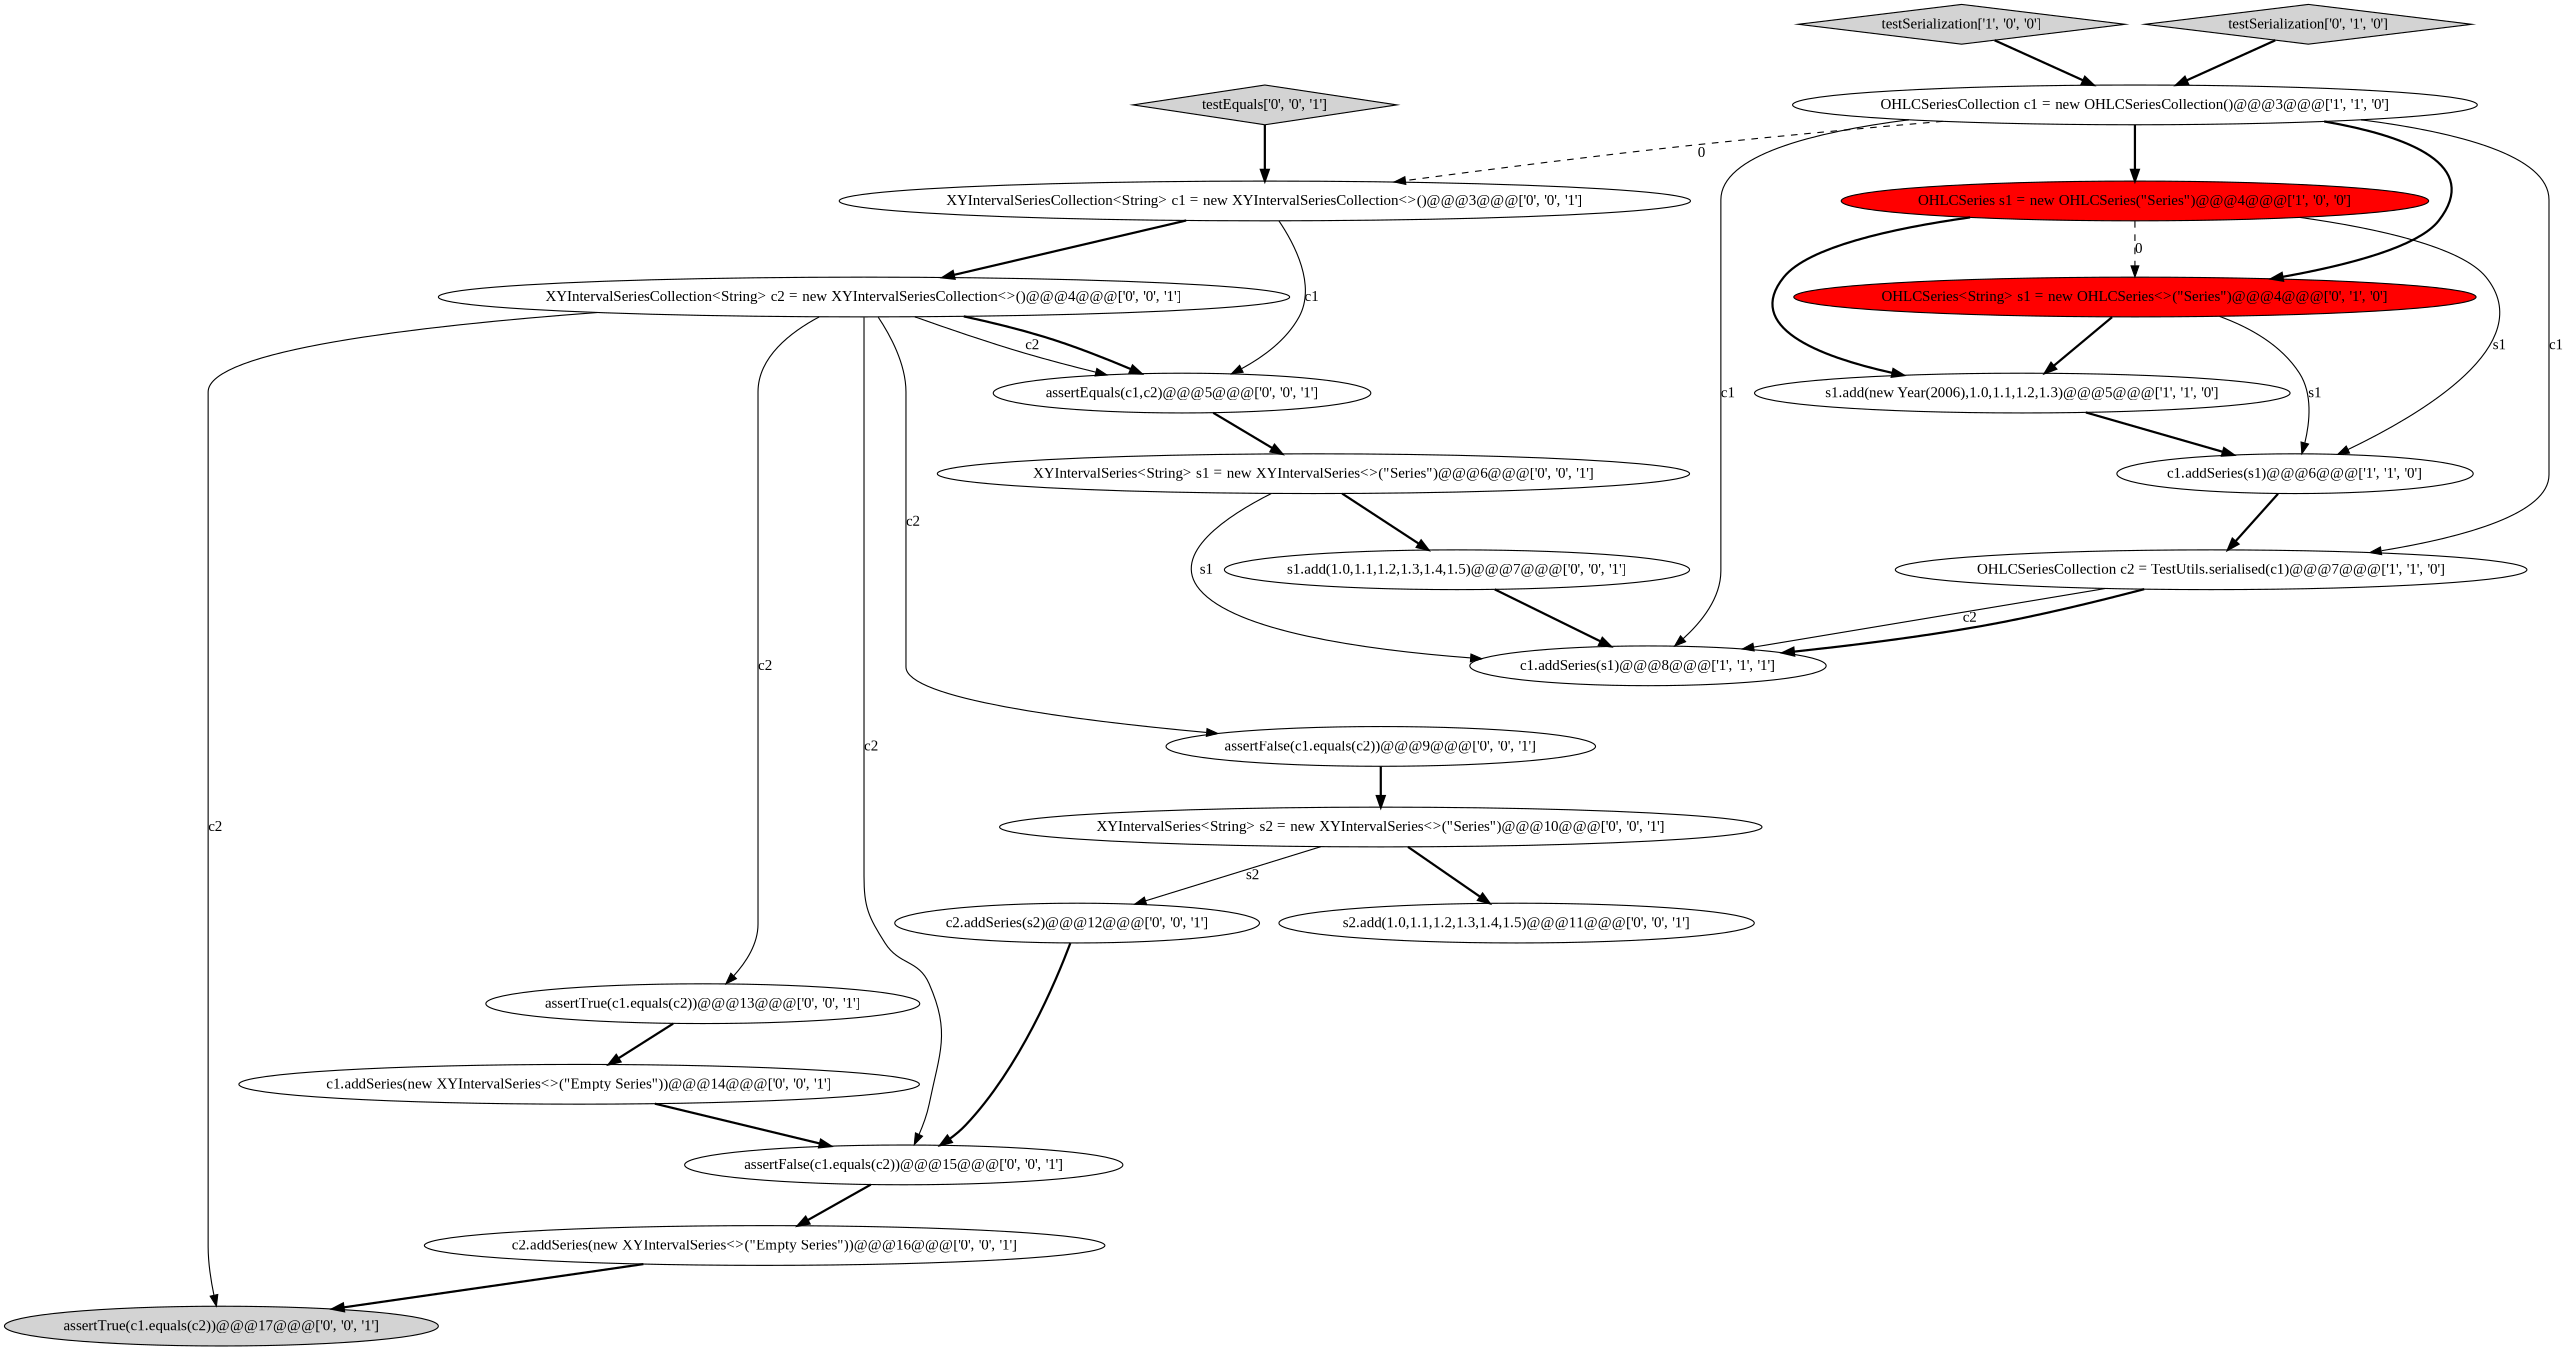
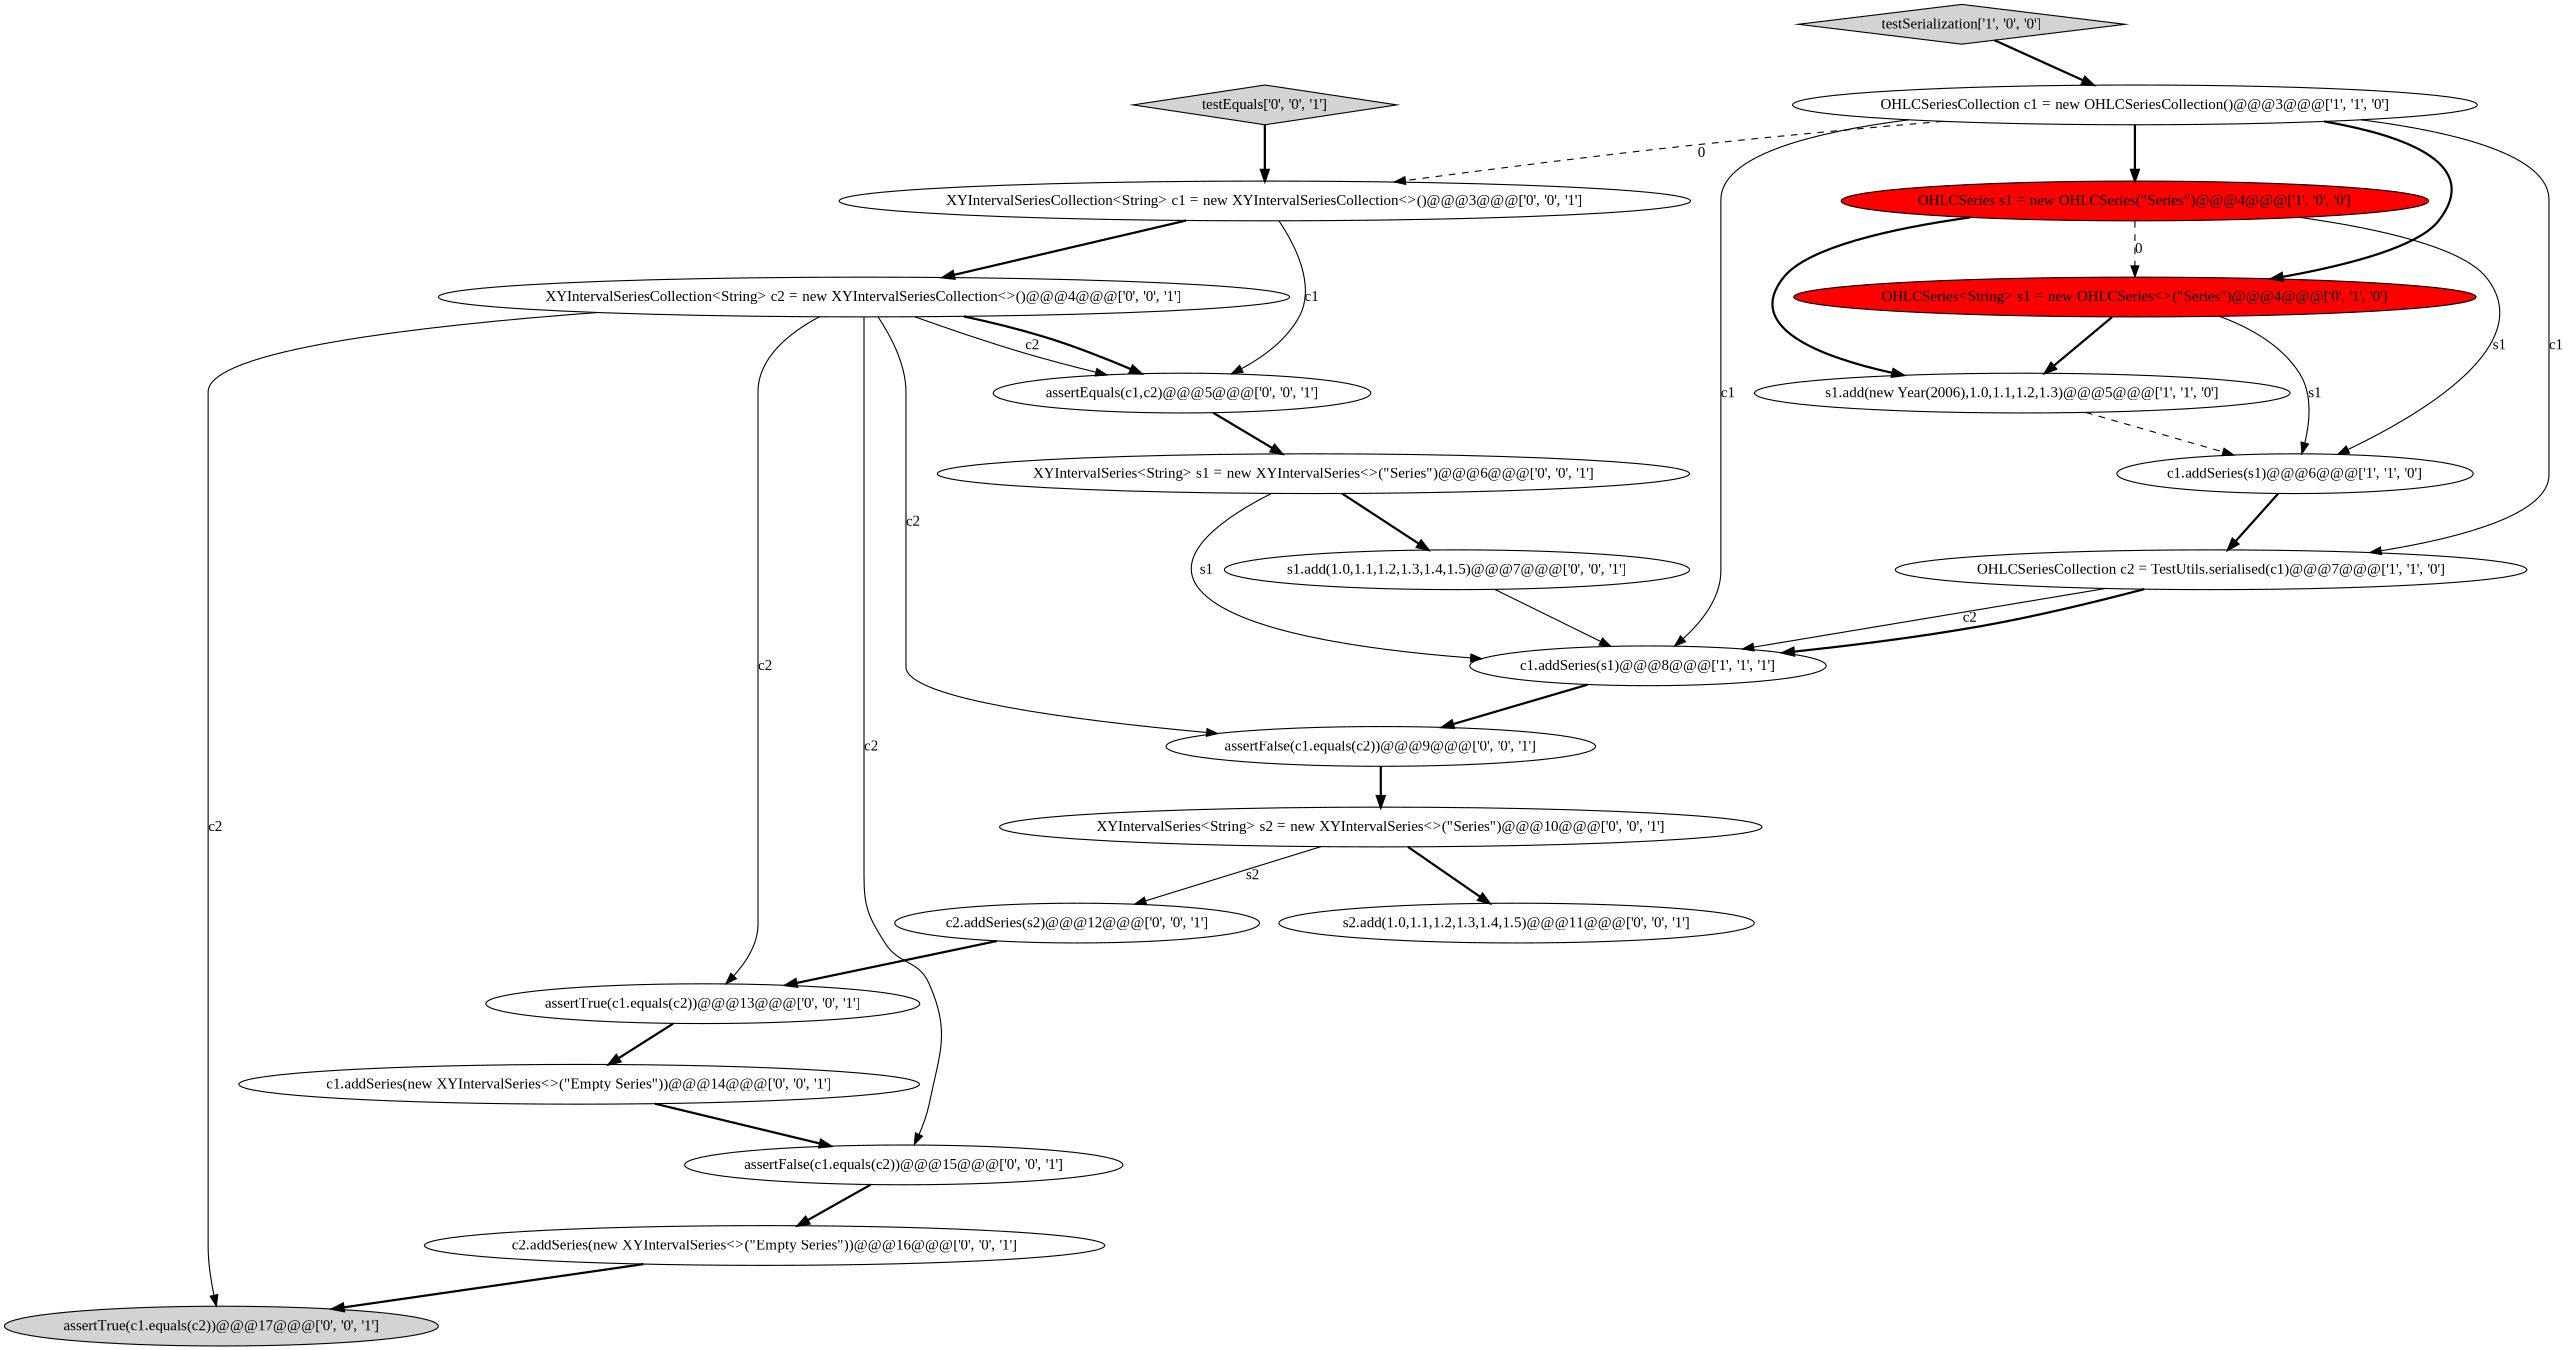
node "testSerialization['0', '1', '0']": removed
edge "s1.add(new Year(2006),1.0,1.1,1.2,1.3)@@@5@@@['1', '1', '0']" -> "c1.addSeries(s1)@@@6@@@['1', '1', '0']": style bold -> dashed
edge "s1.add(1.0,1.1,1.2,1.3,1.4,1.5)@@@7@@@['0', '0', '1']" -> "c1.addSeries(s1)@@@8@@@['1', '1', '1']": style bold -> solid
edge "c1.addSeries(s1)@@@8@@@['1', '1', '1']" -> "assertFalse(c1.equals(c2))@@@9@@@['0', '0', '1']": added
edge "c2.addSeries(s2)@@@12@@@['0', '0', '1']" -> "assertFalse(c1.equals(c2))@@@15@@@['0', '0', '1']": now "c2.addSeries(s2)@@@12@@@['0', '0', '1']" -> "assertTrue(c1.equals(c2))@@@13@@@['0', '0', '1']"
